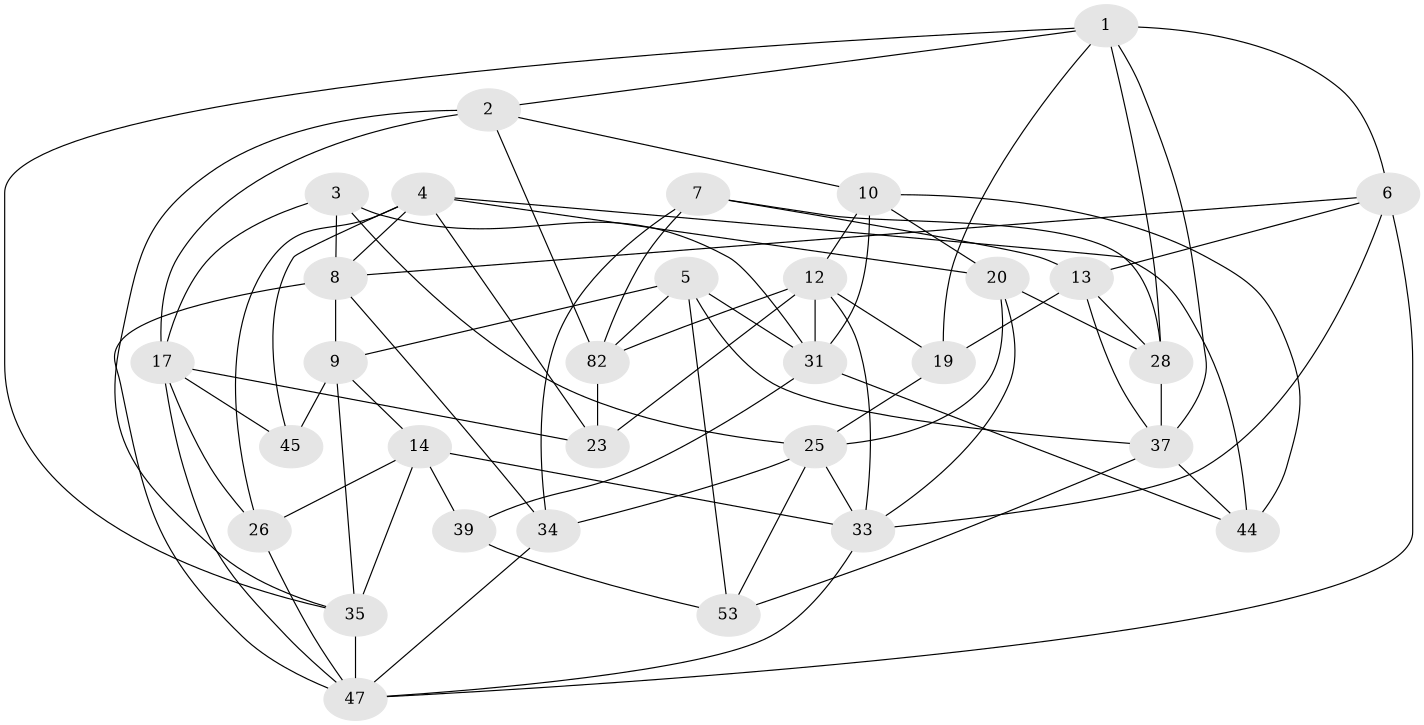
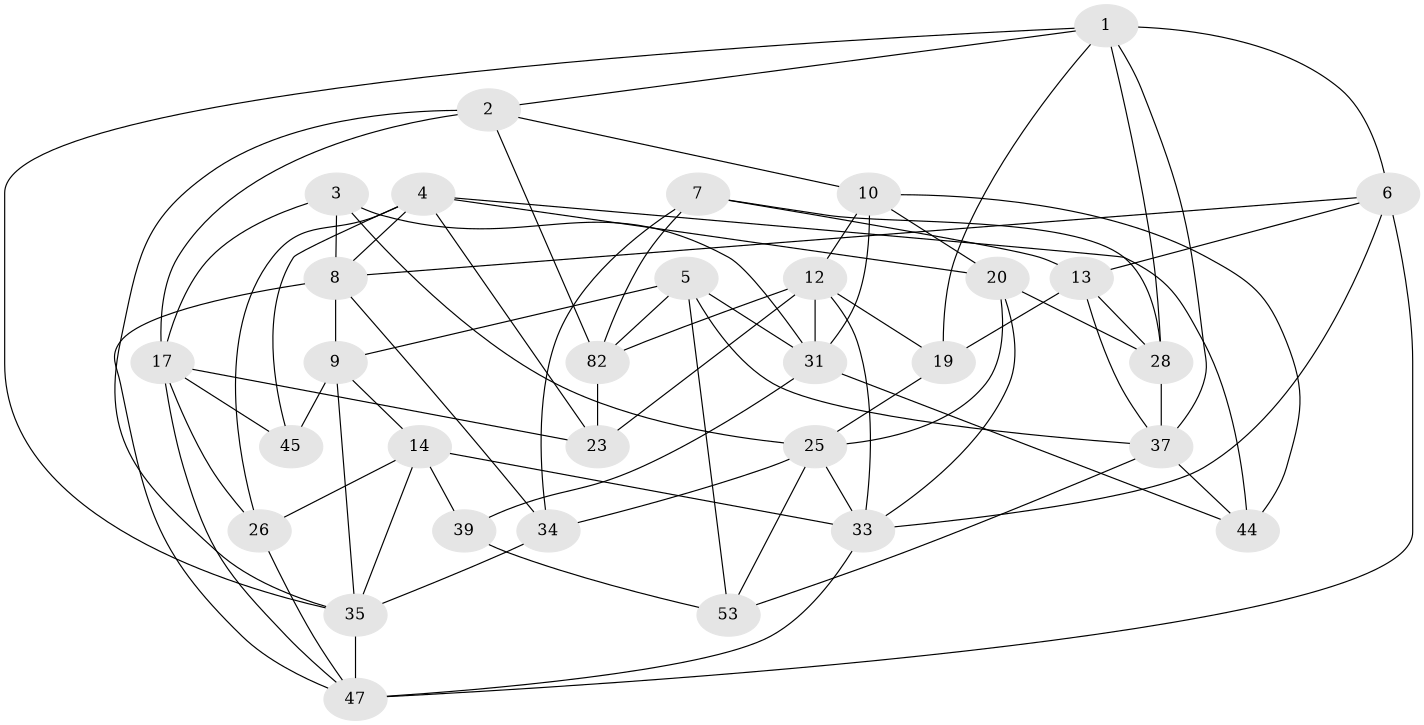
edge "34" -- "47": now "34" -- "35"
